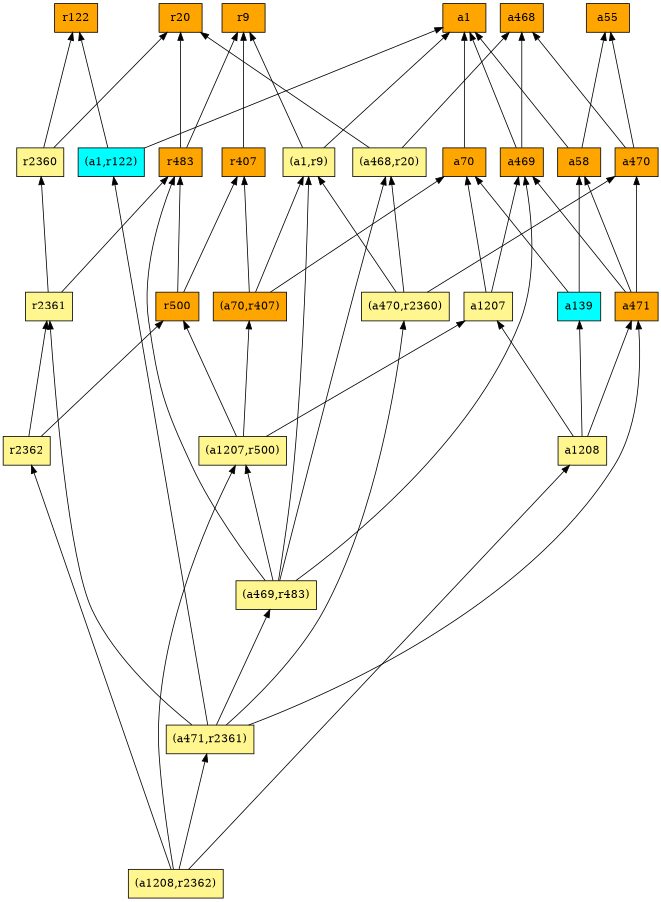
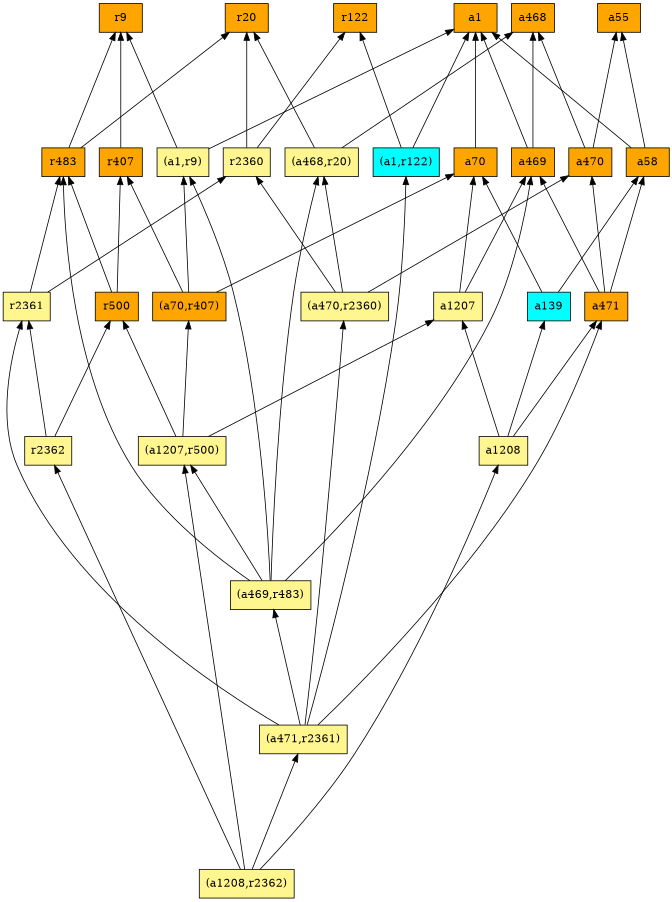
edge "(a470,r2360)" -> "(a1,r9)": now "(a470,r2360)" -> "r2360"
